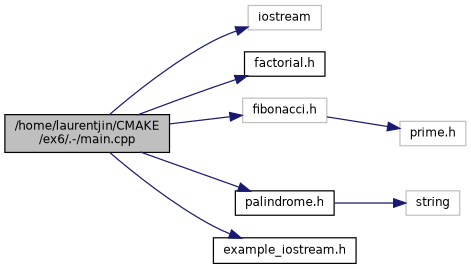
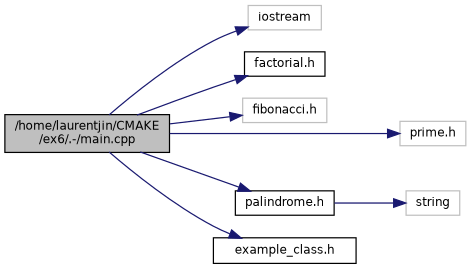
edge "fibonacci.h" -> "prime.h": now "/home/laurentjin/CMAKE /ex6/.-/main.cpp" -> "prime.h"
node "example_iostream.h": label "example_iostream.h" -> "example_class.h"
